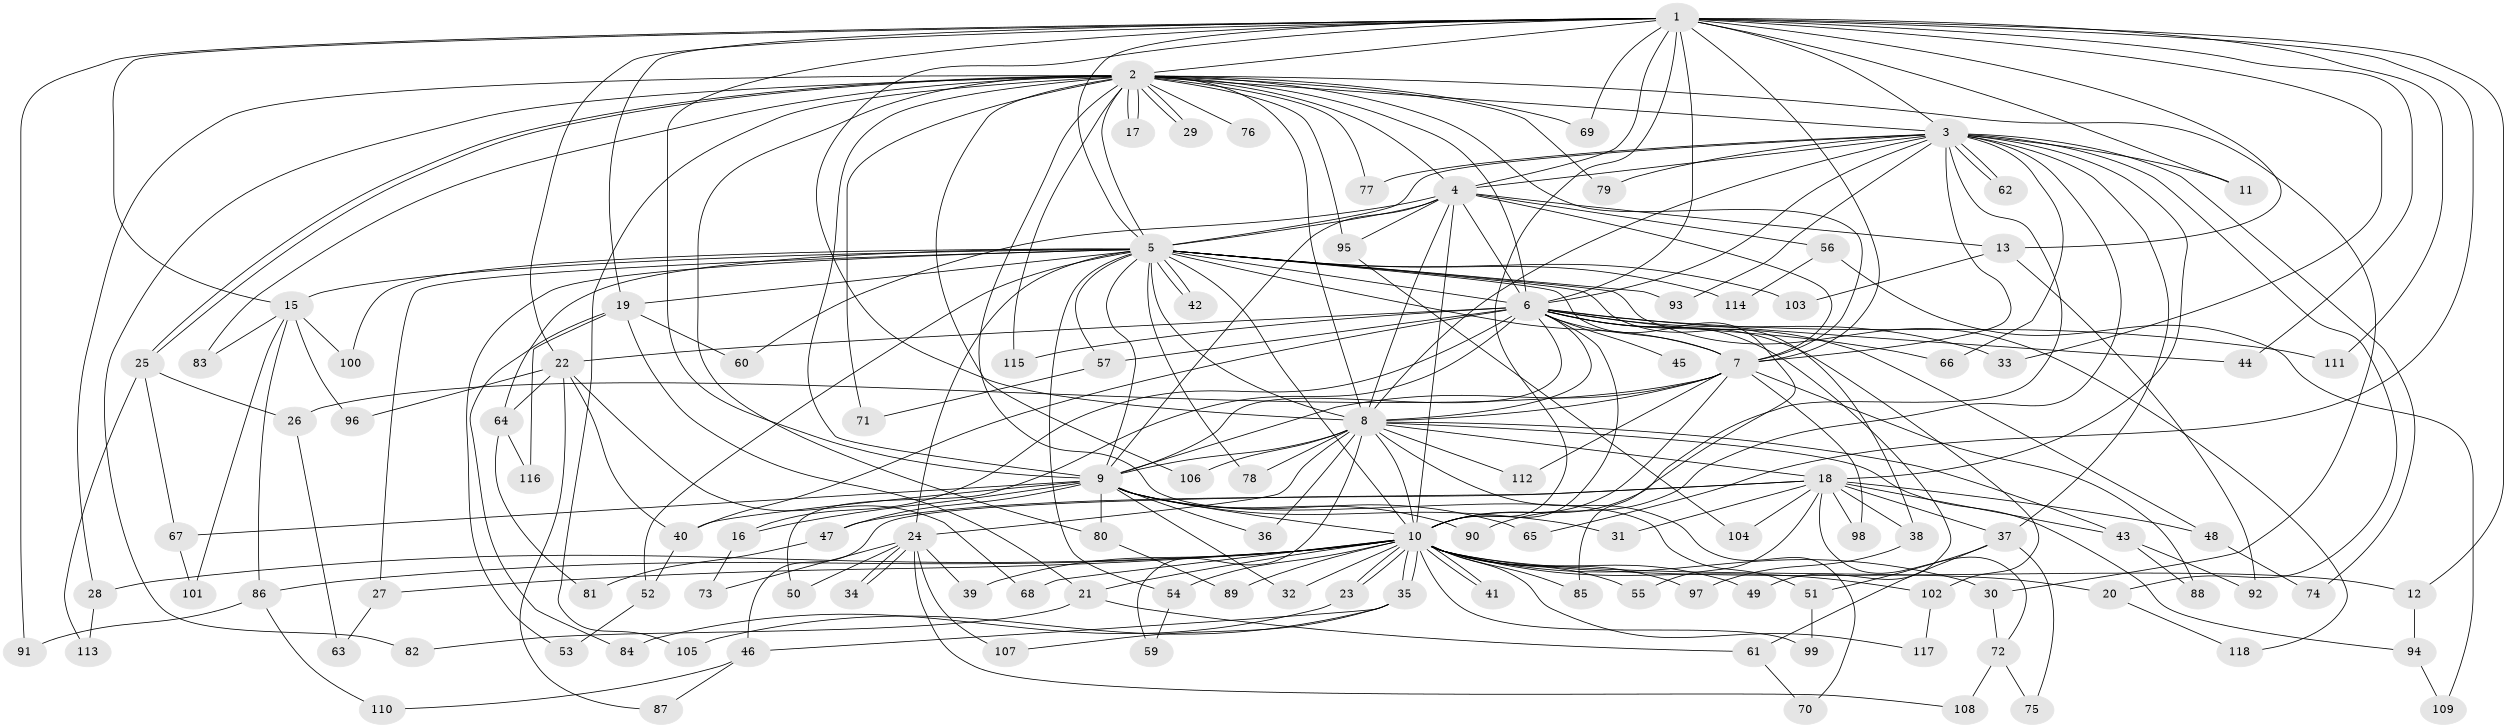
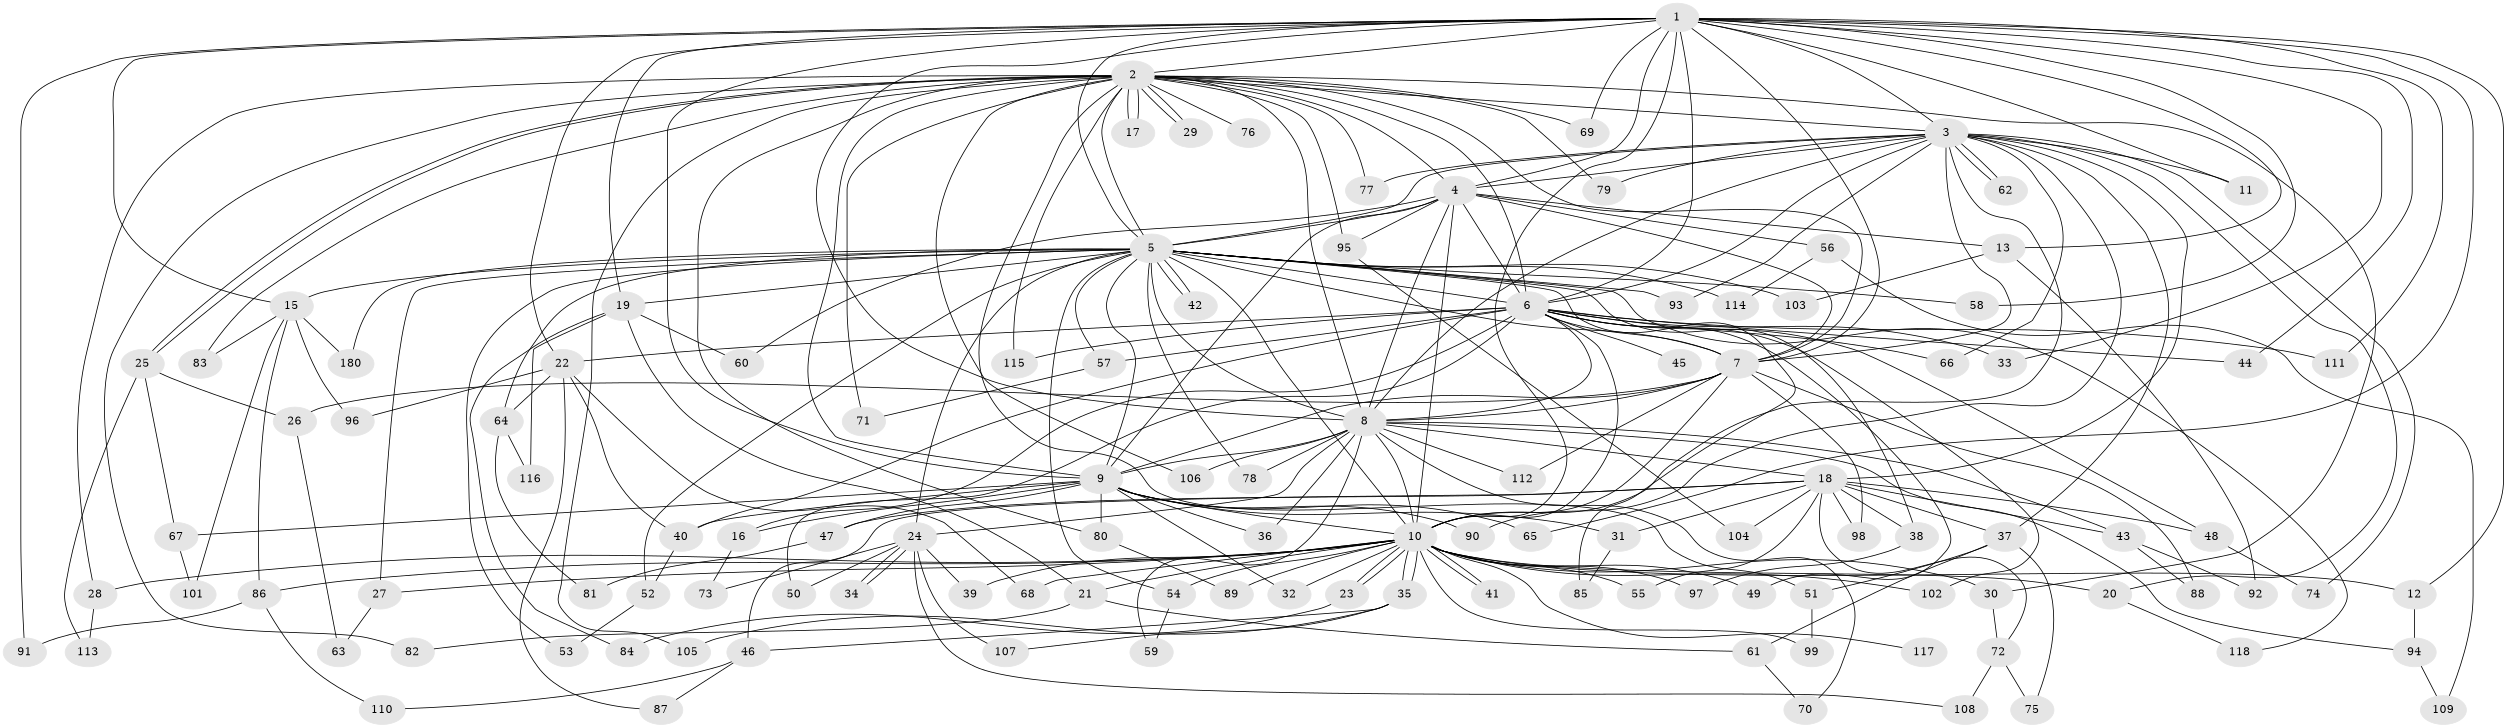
node "58": added
node "100": label "100" -> "180"
edge "6" -- "9": removed
edge "10" -- "85": now "31" -- "85"
edge "102" -- "117": removed
